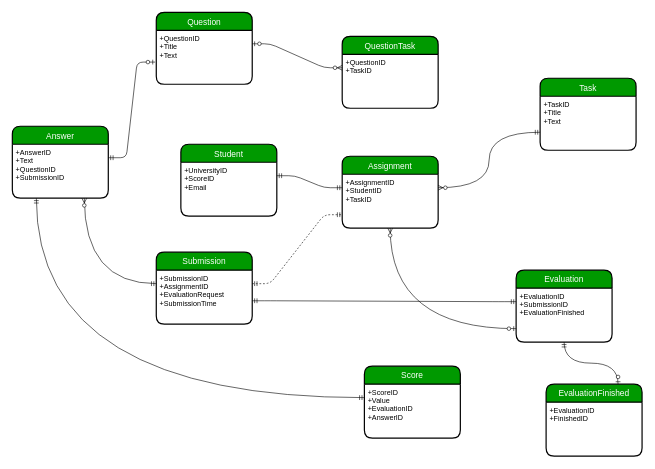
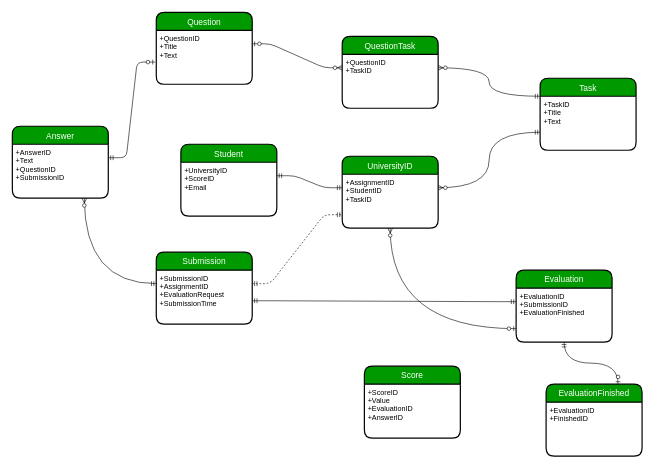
edge "+QuestionID +TaskID" -- "Task": added
node "Assignment": label "Assignment" -> "UniversityID"
edge "+AnswerID +Text +QuestionID +SubmissionID" -- "+ScoreID +Value +EvaluationID +AnswerID": removed
